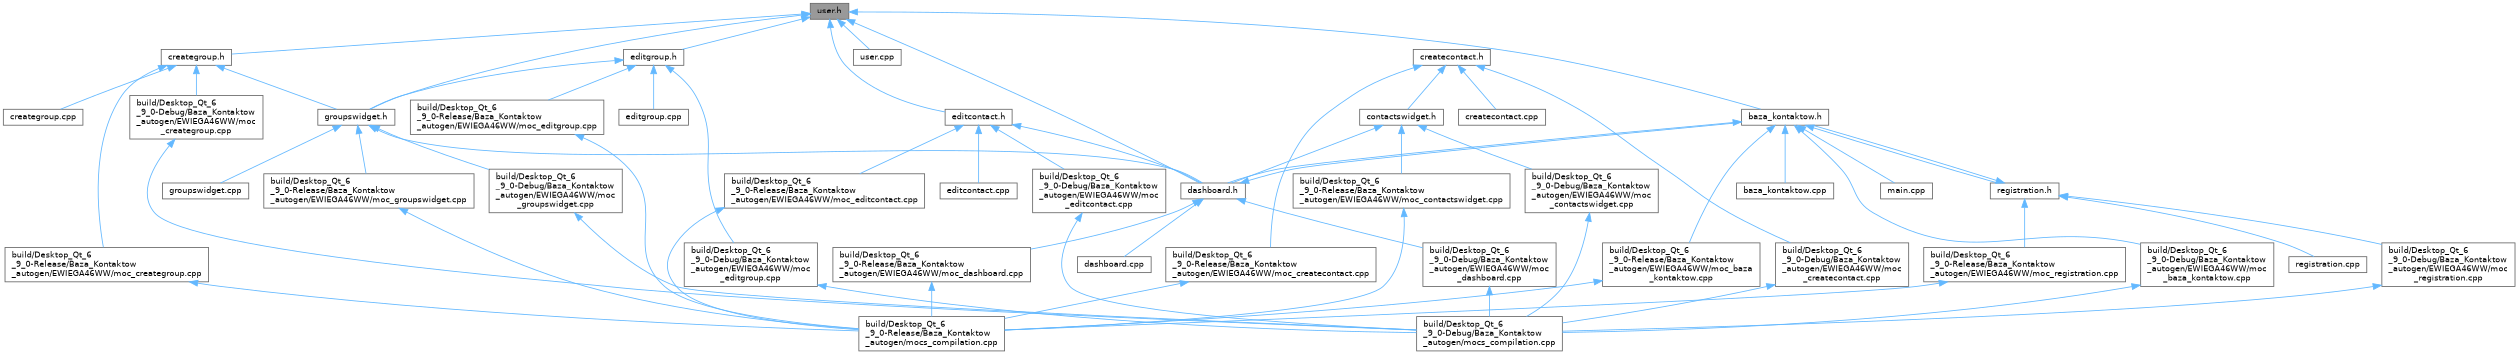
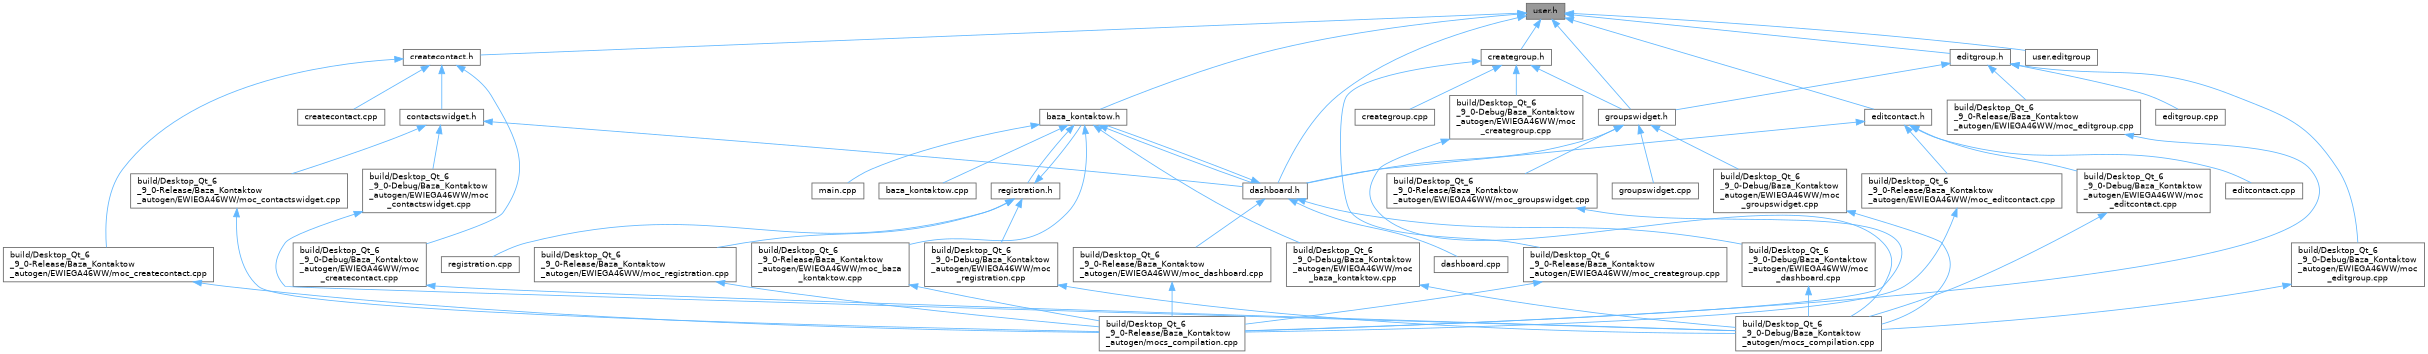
edge "createcontact.h" -> "user.h": added
node "user.cpp": label "user.cpp" -> "user.editgroup"
